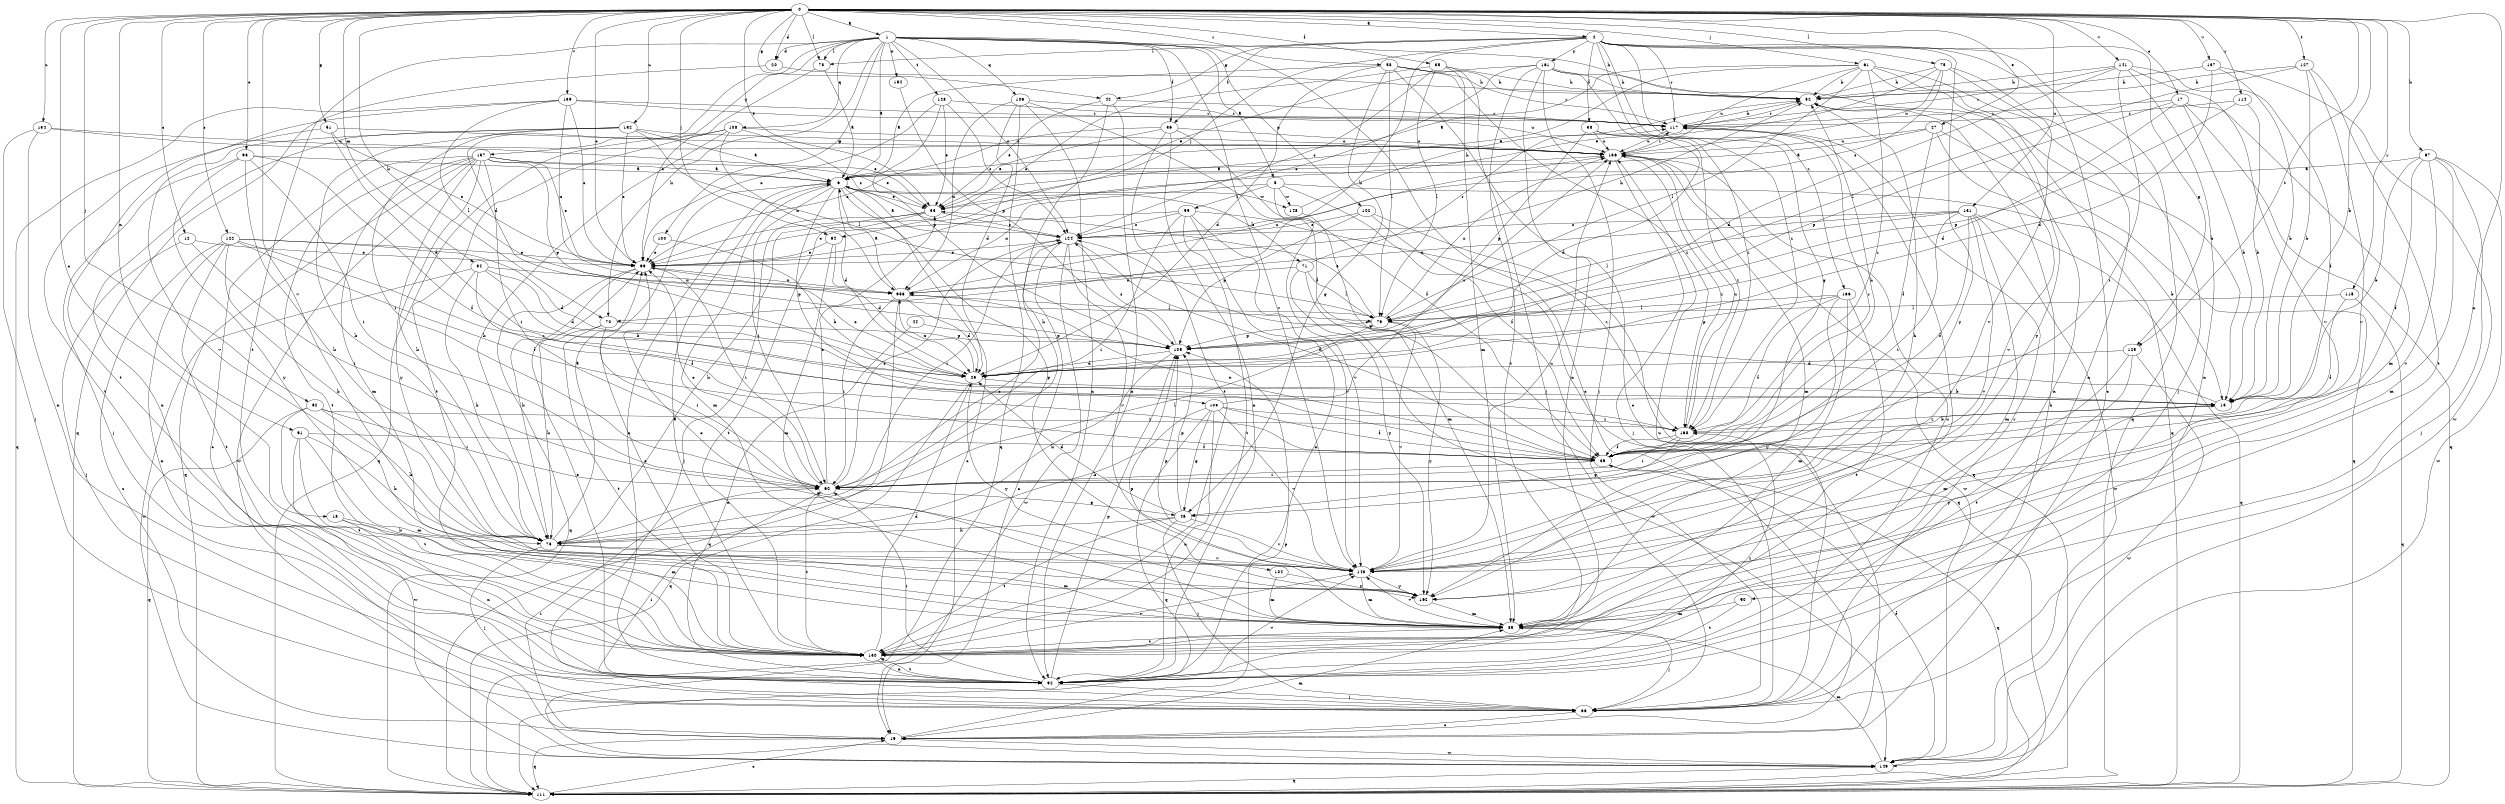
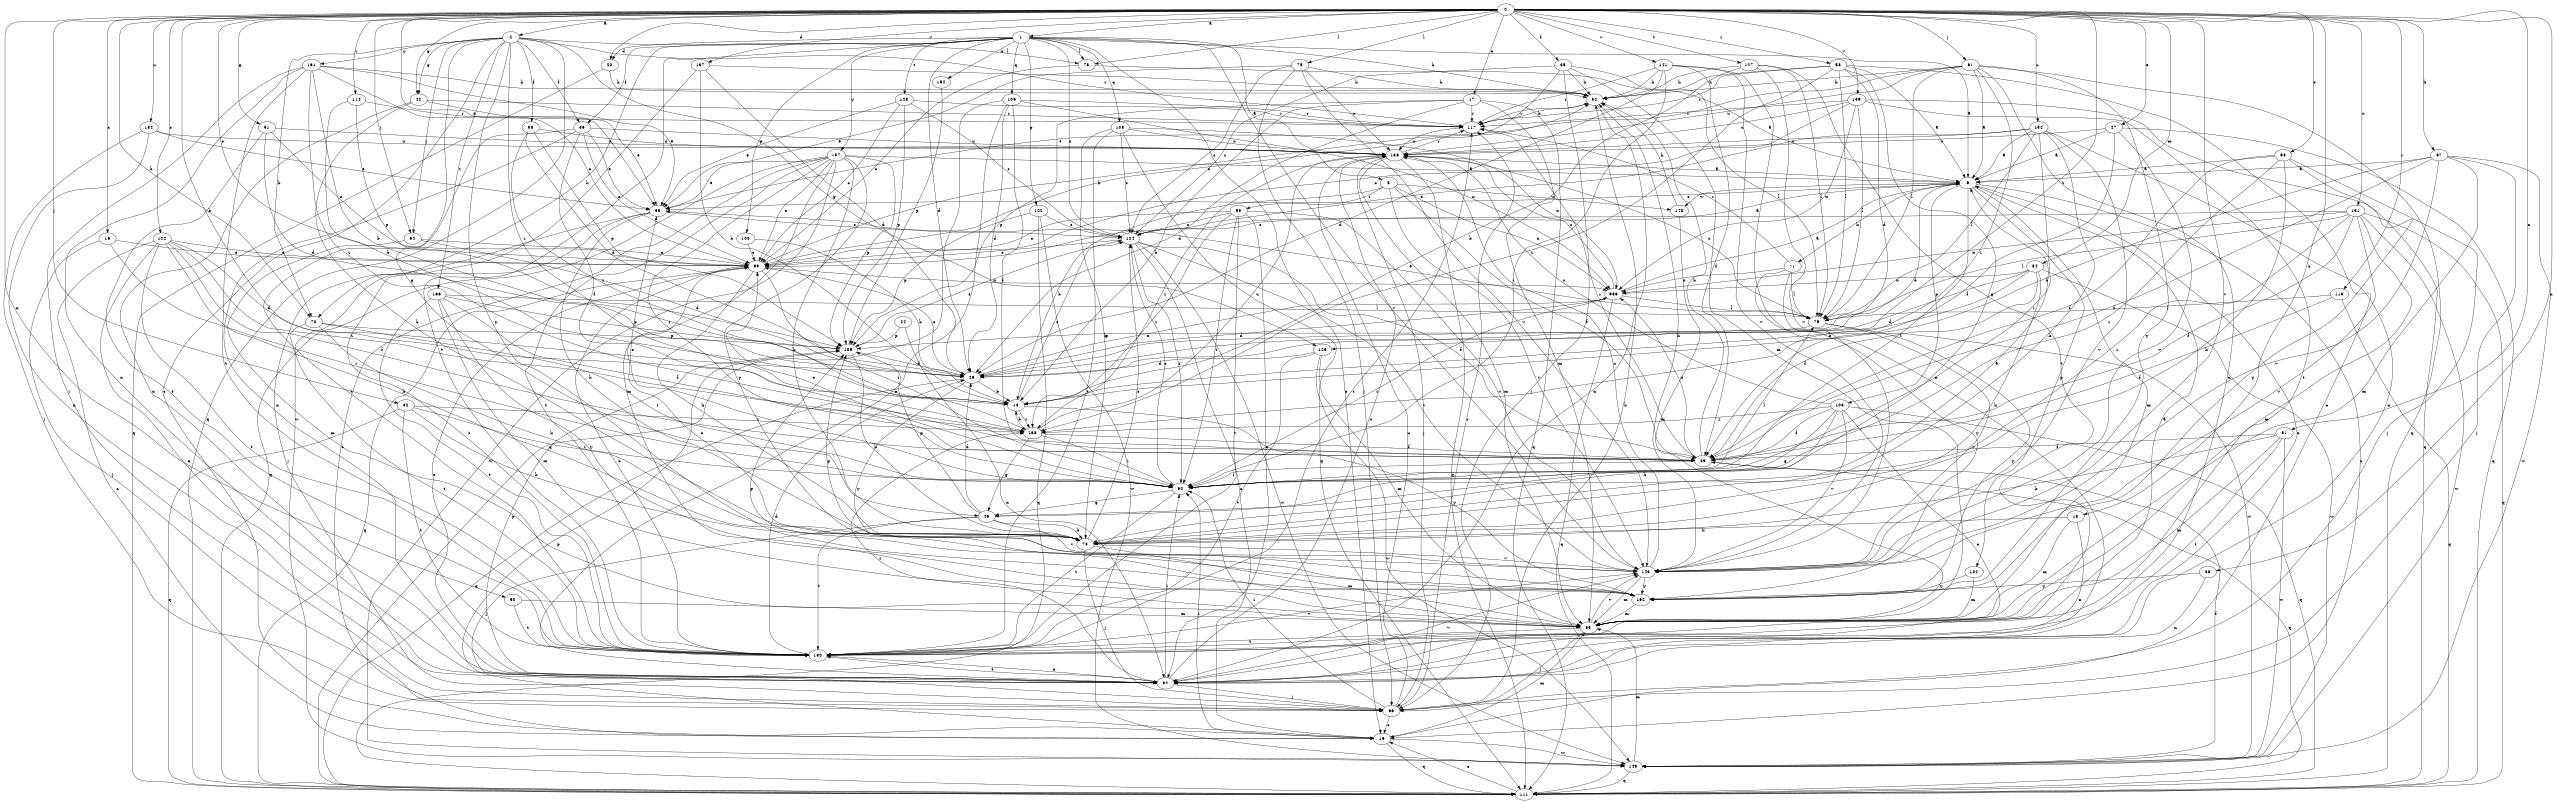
node "12": label "12" -> "16"
node "88": added
